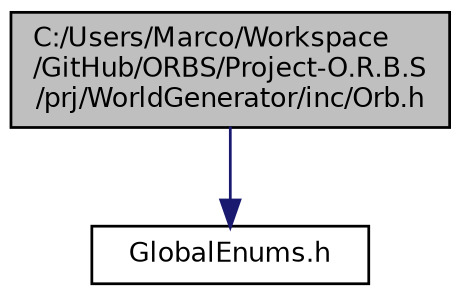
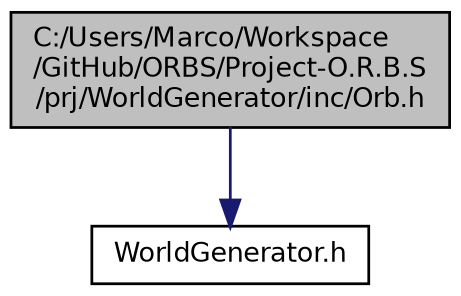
node "GlobalEnums.h": label "GlobalEnums.h" -> "WorldGenerator.h"
